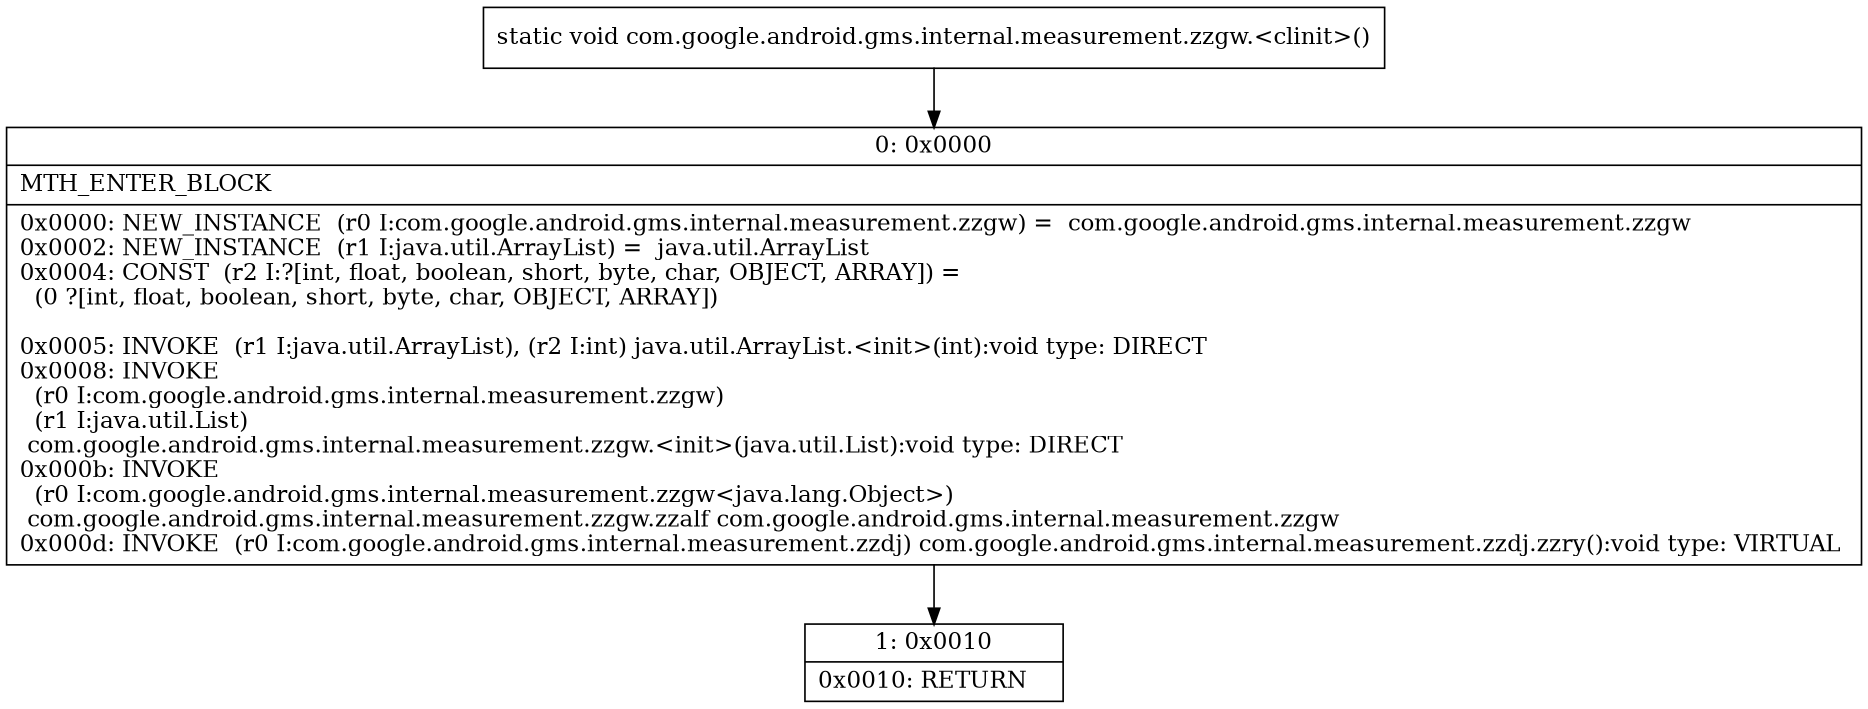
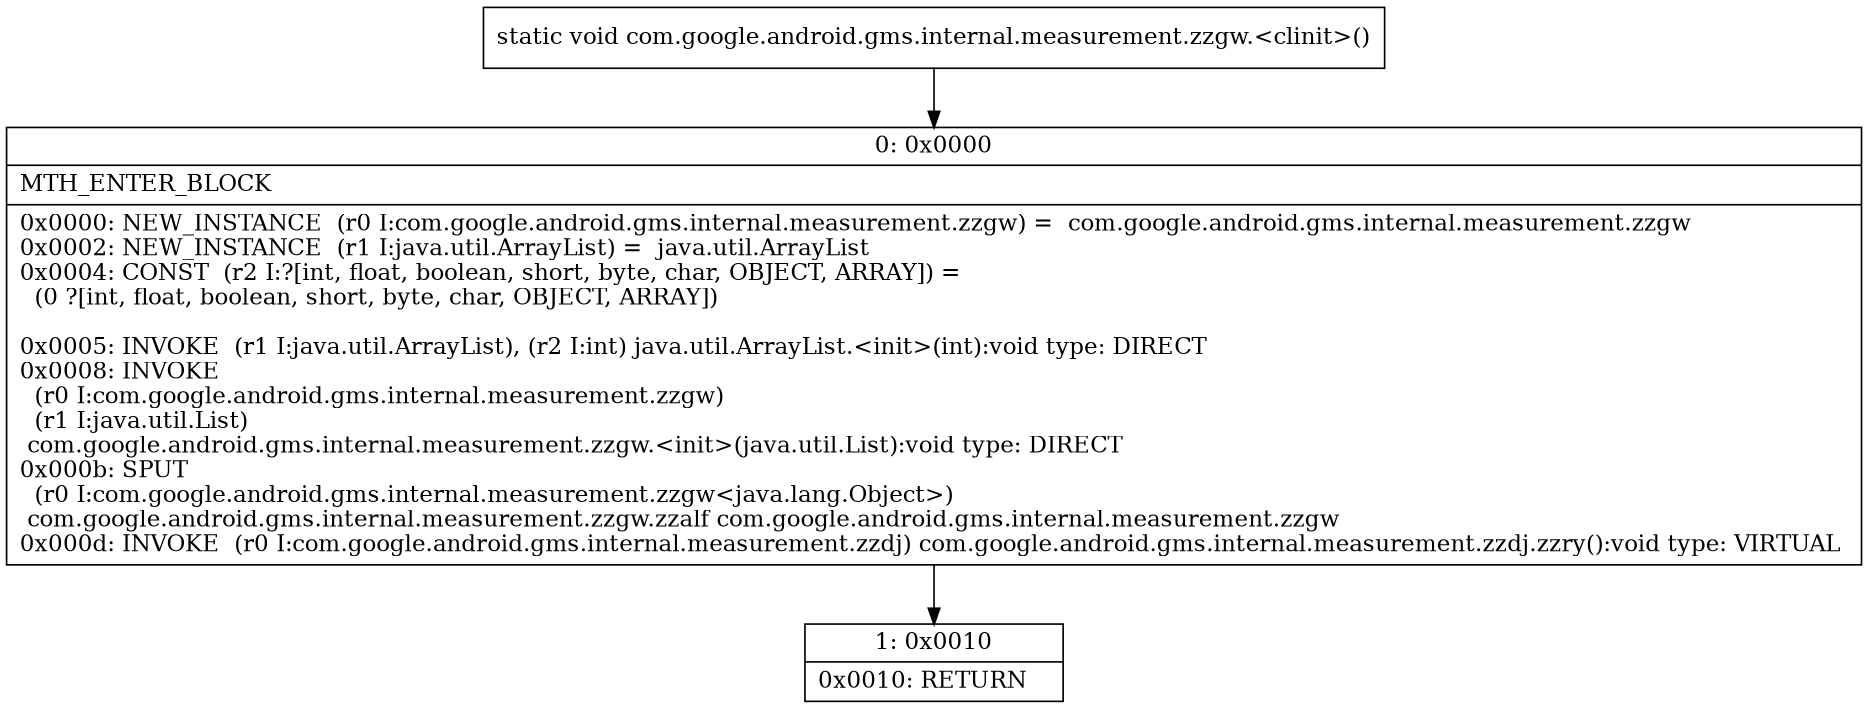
node "0: 0x0000": text "0x000b: INVOKE" -> "0x000b: SPUT"
